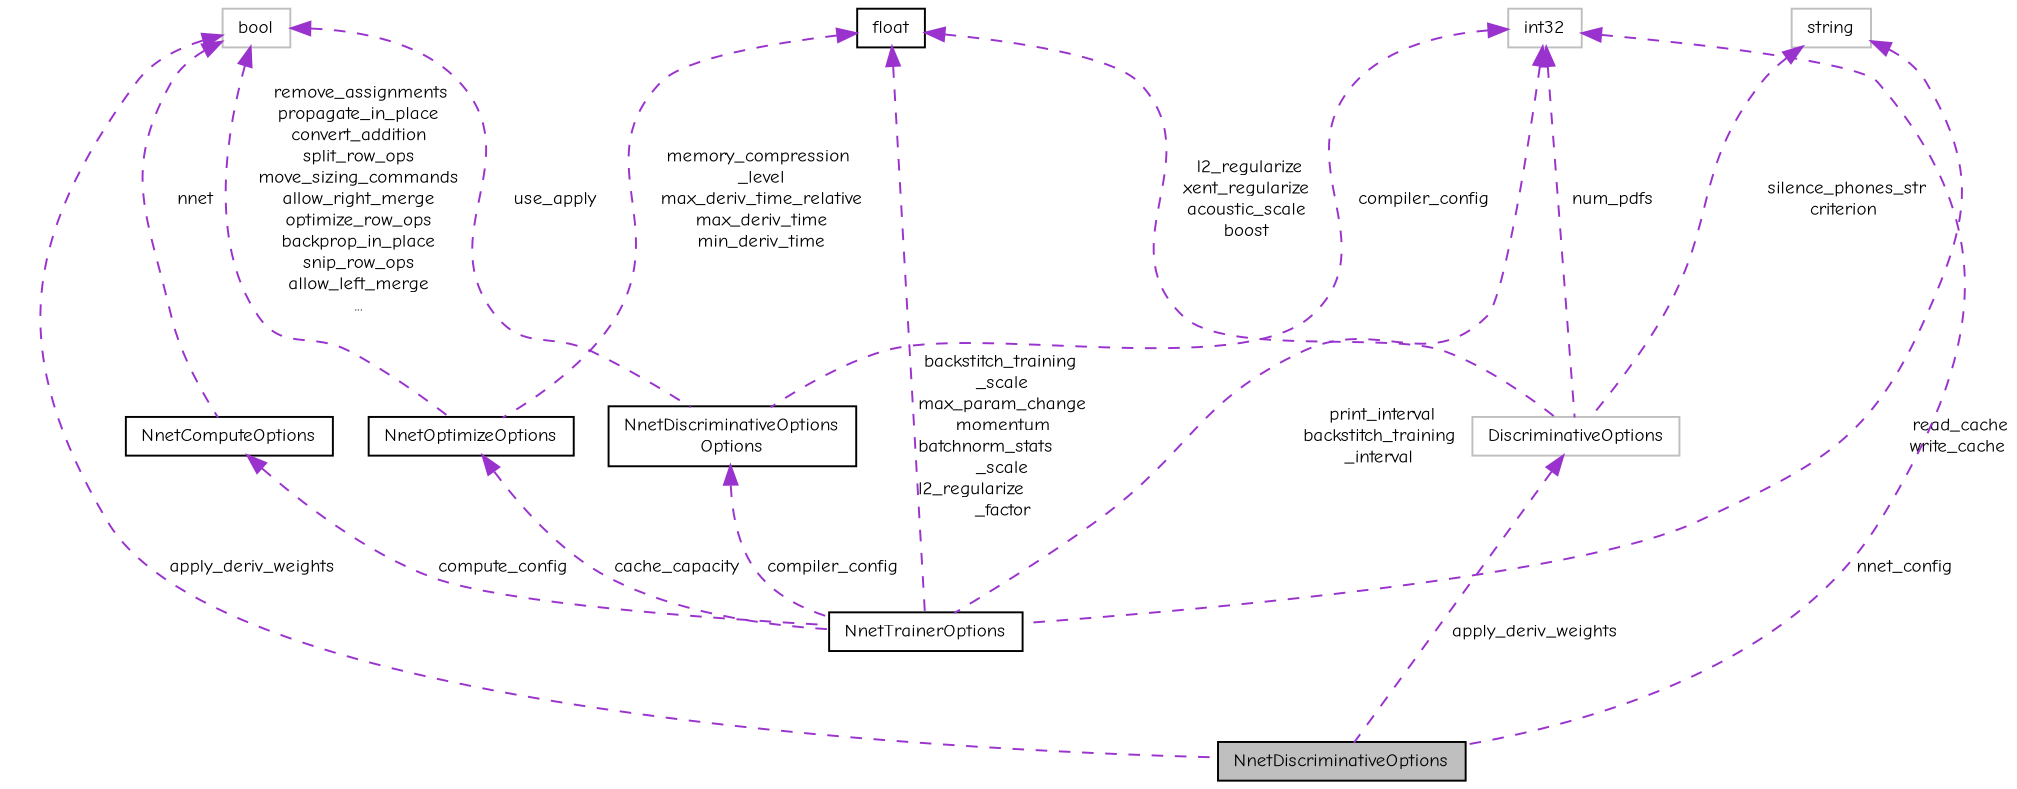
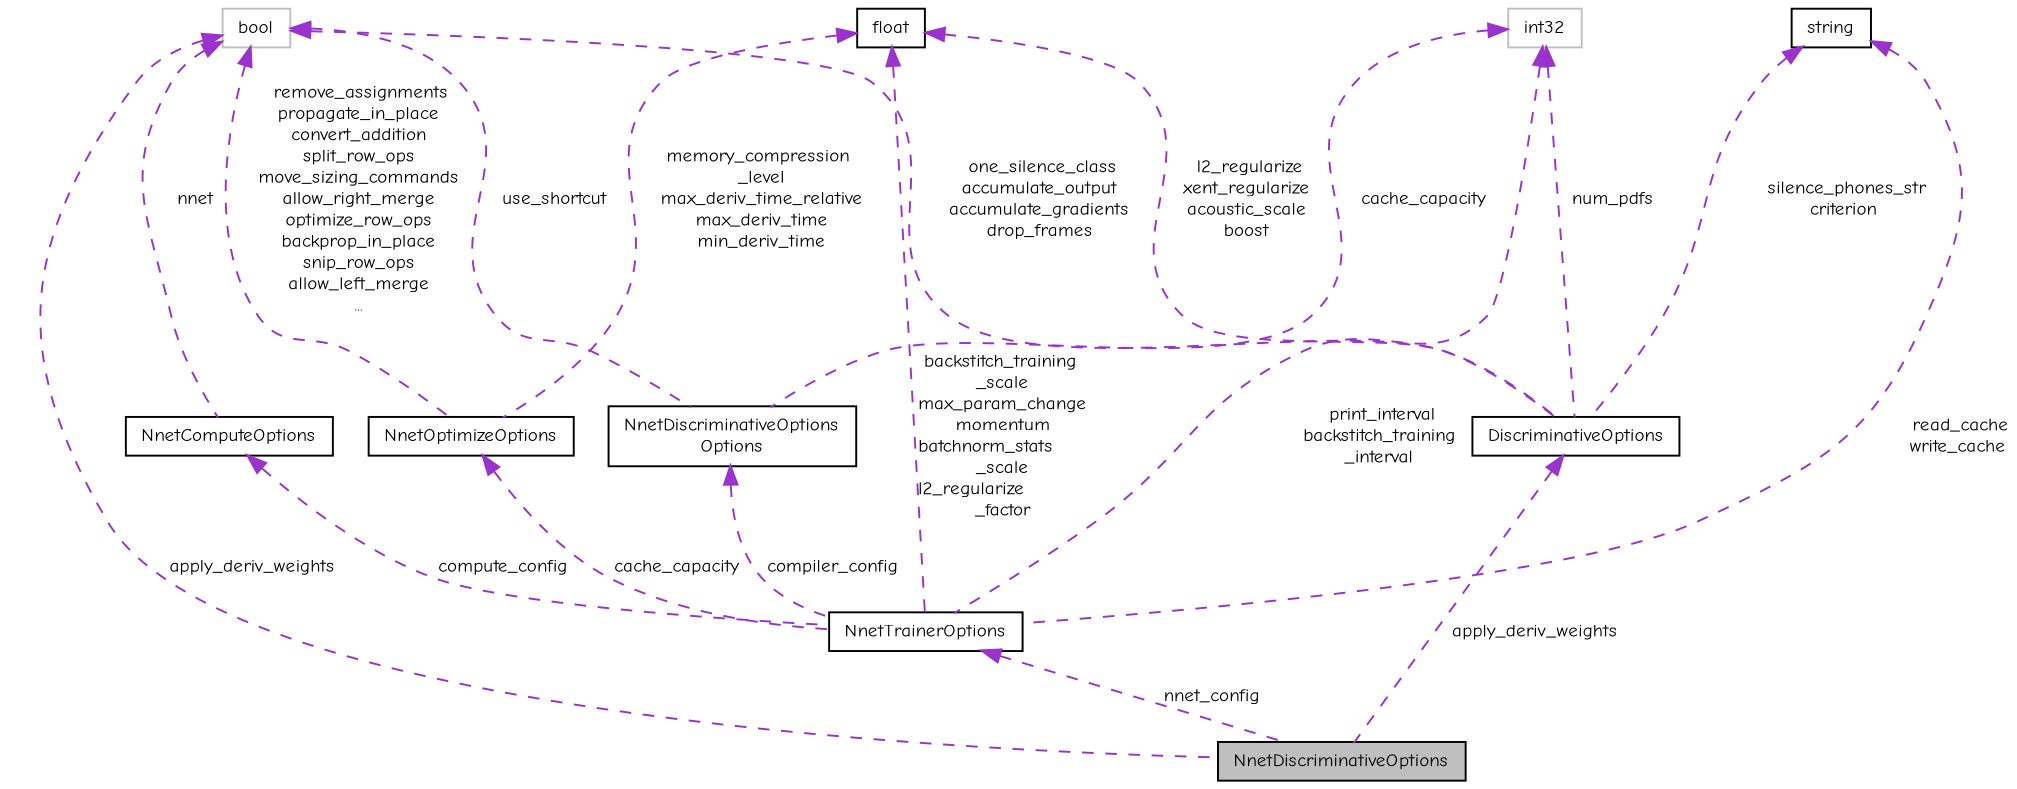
node "string": color grey75 -> black
edge "DiscriminativeOptions" -> "bool": added, label "one_silence_class accumulate_output accumulate_gradients drop_frames"
edge "NnetDiscriminativeOptions Options" -> "bool": label " use_apply" -> " use_shortcut"
edge "NnetDiscriminativeOptions Options" -> "int32": label " compiler_config" -> " cache_capacity"
edge "NnetDiscriminativeOptions" -> "int32": now "NnetDiscriminativeOptions" -> "NnetTrainerOptions"
node "DiscriminativeOptions": color grey75 -> black
